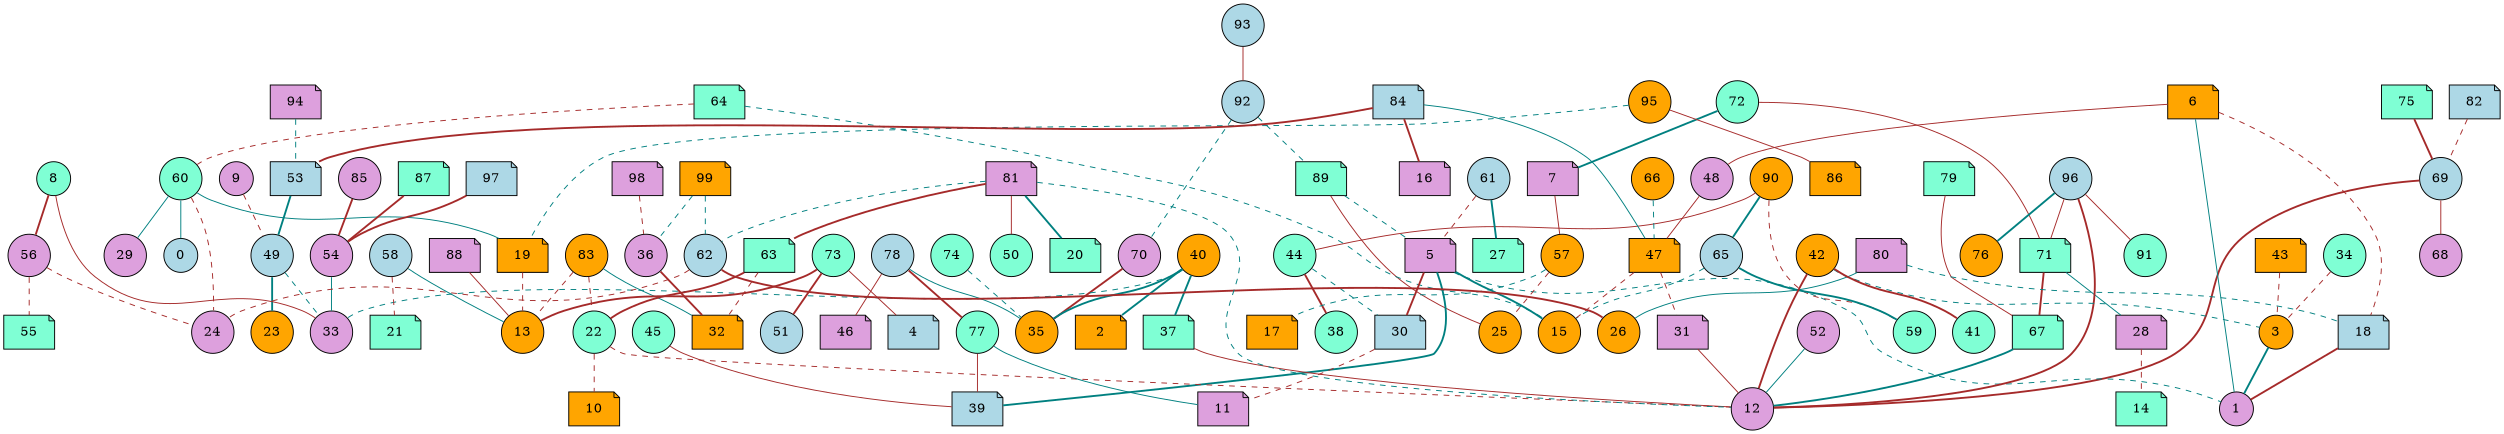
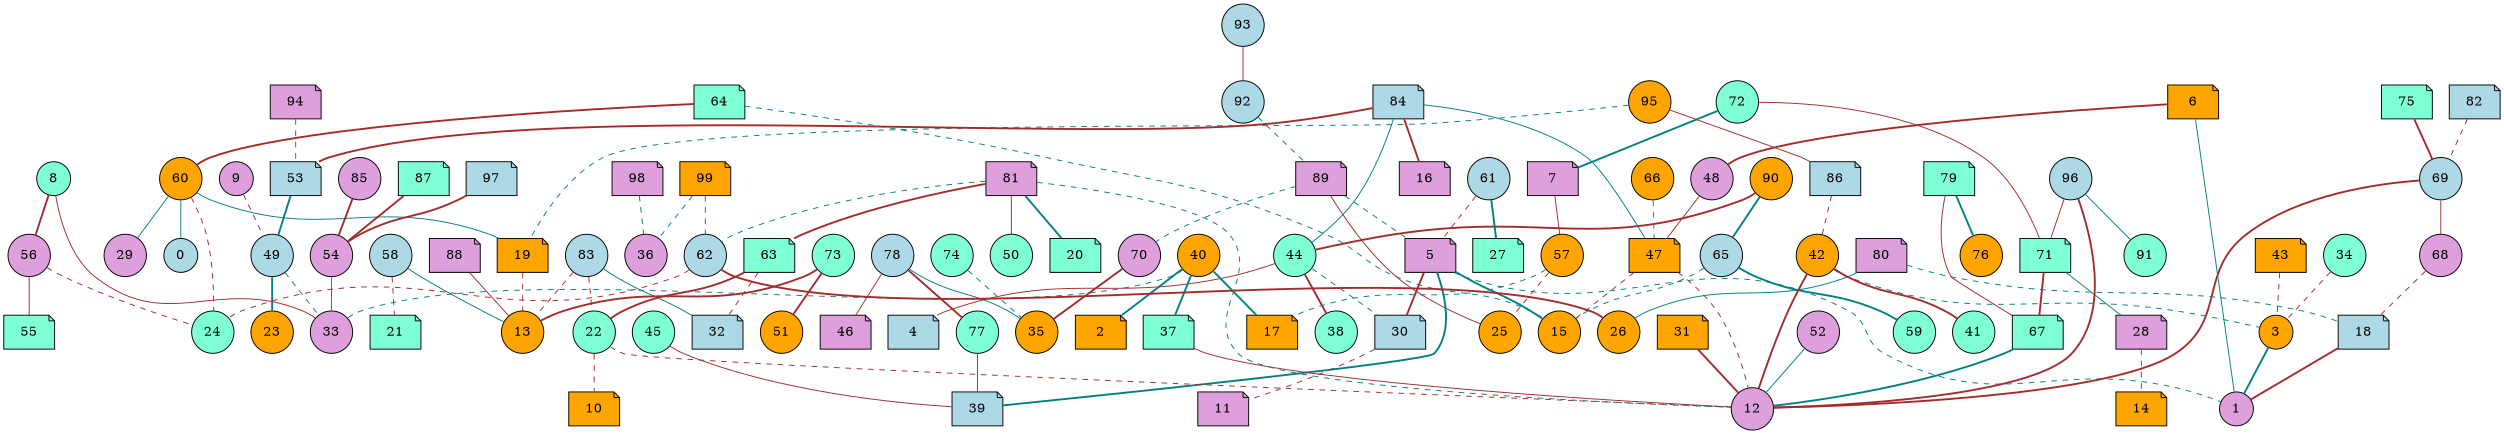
edge "64" -- "60": style dashed -> bold
edge "6" -- "48": style solid -> bold
node "60": fillcolor aquamarine -> orange
edge "92" -- "70": now "89" -- "70"
node "89": fillcolor aquamarine -> plum
node "86": fillcolor orange -> lightblue
edge "6" -- "18": now "68" -- "18"
edge "84" -- "44": added
edge "98" -- "36": color brown -> teal
edge "86" -- "42": added
edge "96" -- "91": color brown -> teal
edge "96" -- "76": now "79" -- "76"
edge "90" -- "44": style solid -> bold
node "83": fillcolor orange -> lightblue
edge "90" -- "59": removed
edge "36" -- "32": removed
edge "73" -- "4": now "44" -- "4"
edge "47" -- "31": now "47" -- "12"
edge "56" -- "55": style dashed -> solid
edge "40" -- "35": now "40" -- "17"
node "24": fillcolor plum -> aquamarine
node "32": fillcolor orange -> lightblue
node "51": fillcolor lightblue -> orange
node "31": fillcolor plum -> orange
edge "31" -- "12": style solid -> bold
edge "77" -- "11": removed
node "14": fillcolor aquamarine -> orange
